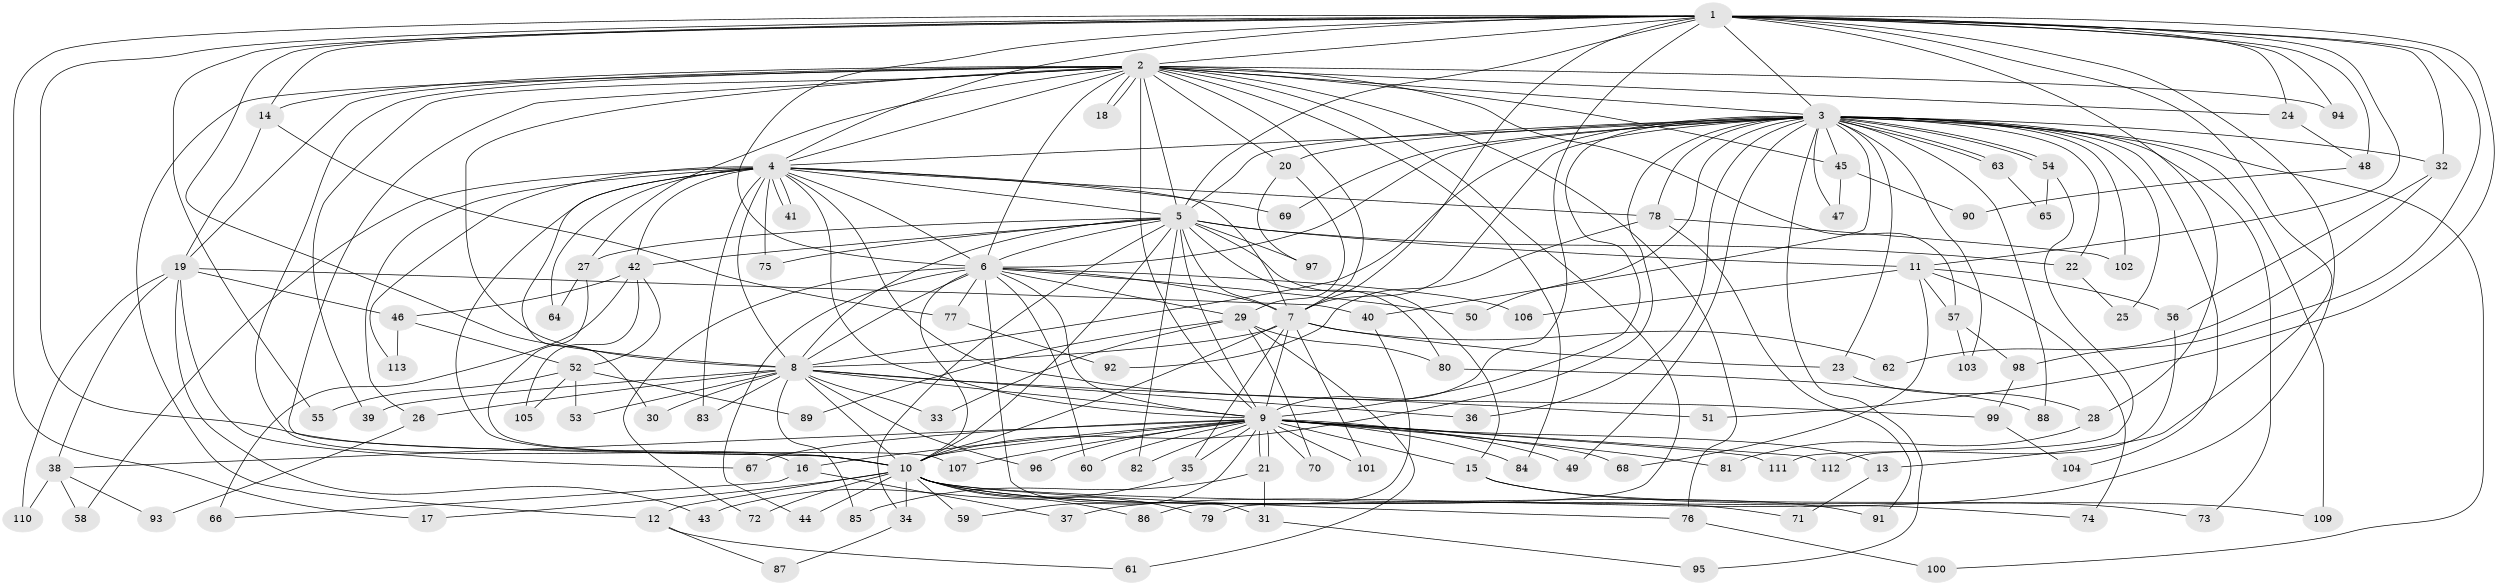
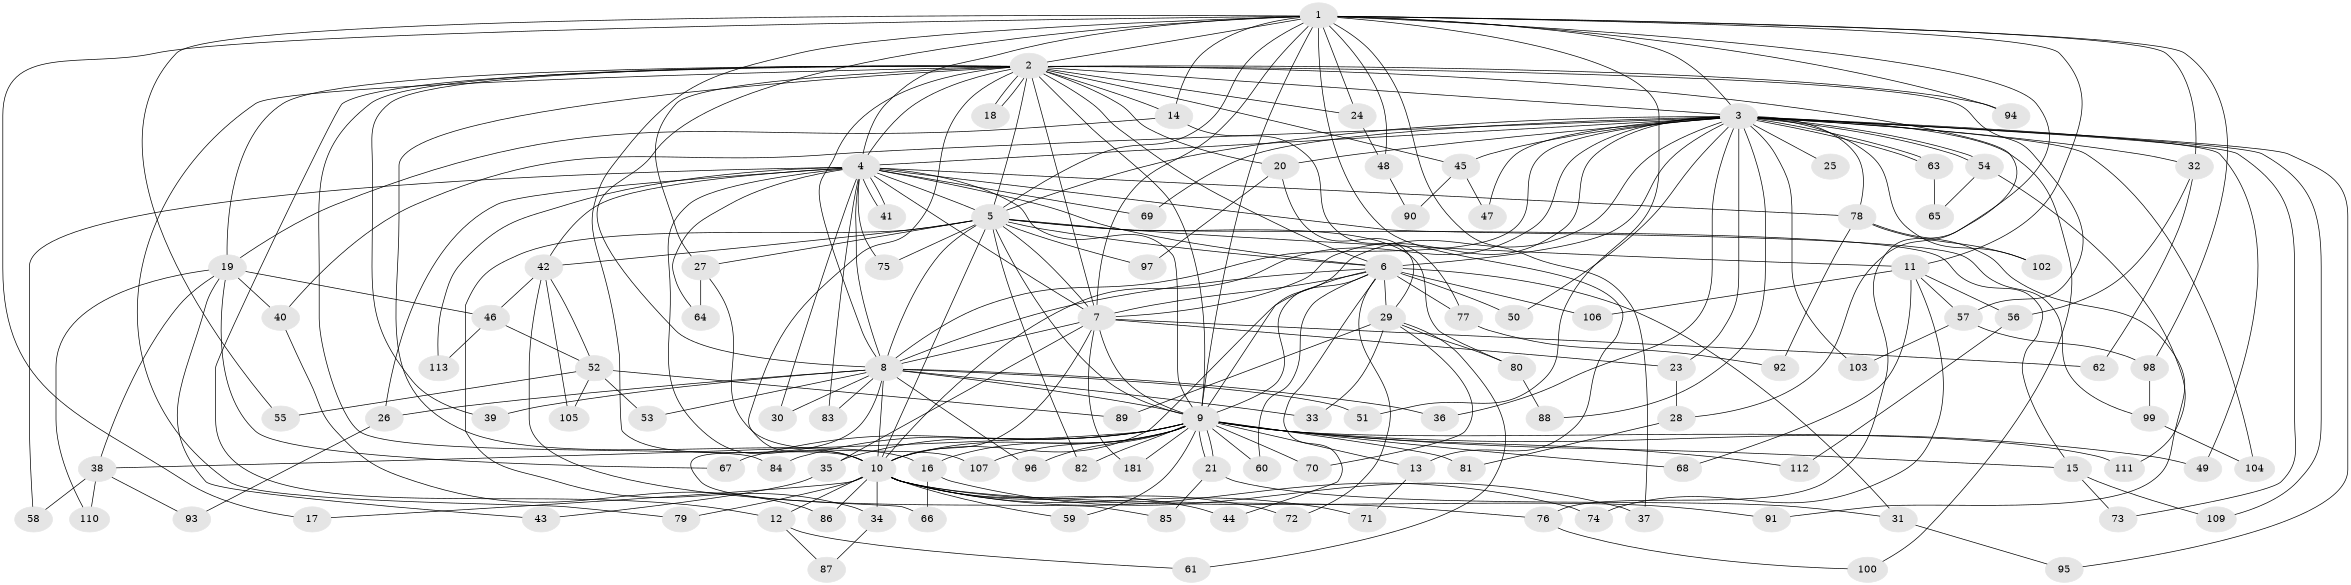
edge "1" -- "6": removed
node "22": removed
node "101": label "101" -> "181"
